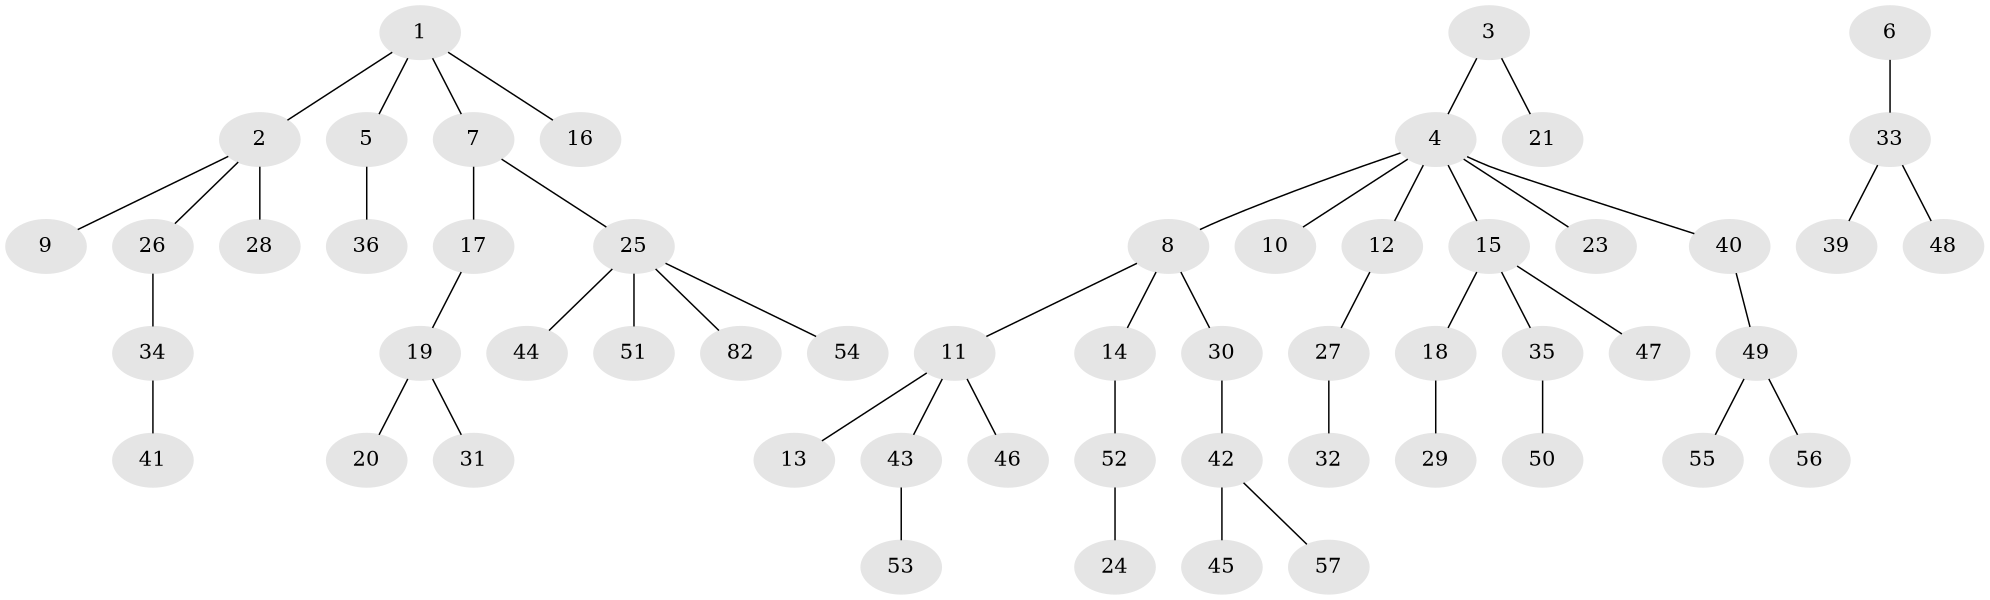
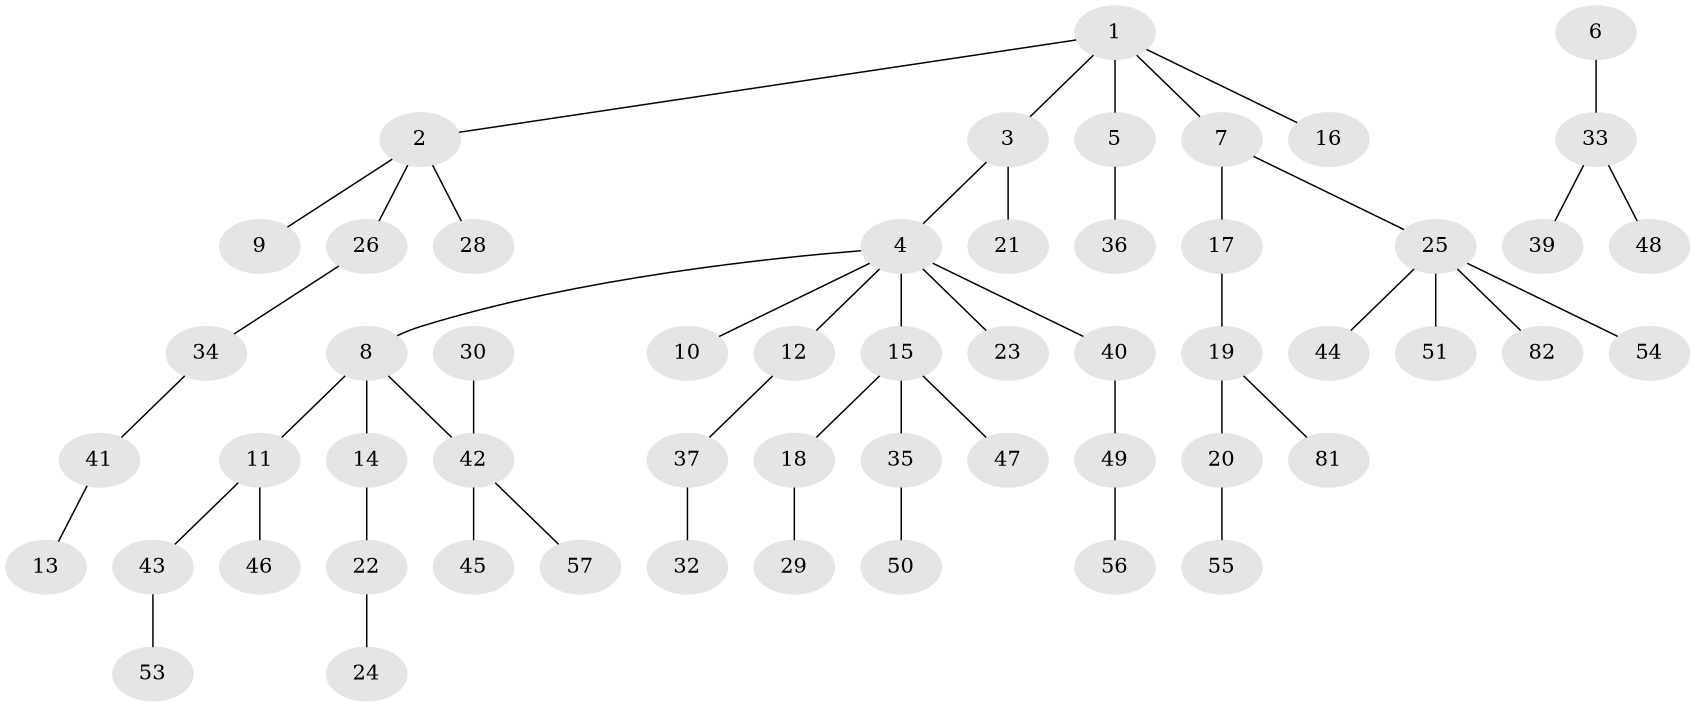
edge "1" -- "3": added
edge "8" -- "30": now "8" -- "42"
node "27": label "27" -> "37"
edge "11" -- "13": now "41" -- "13"
edge "49" -- "55": now "20" -- "55"
node "31": label "31" -> "81"
node "52": label "52" -> "22"
